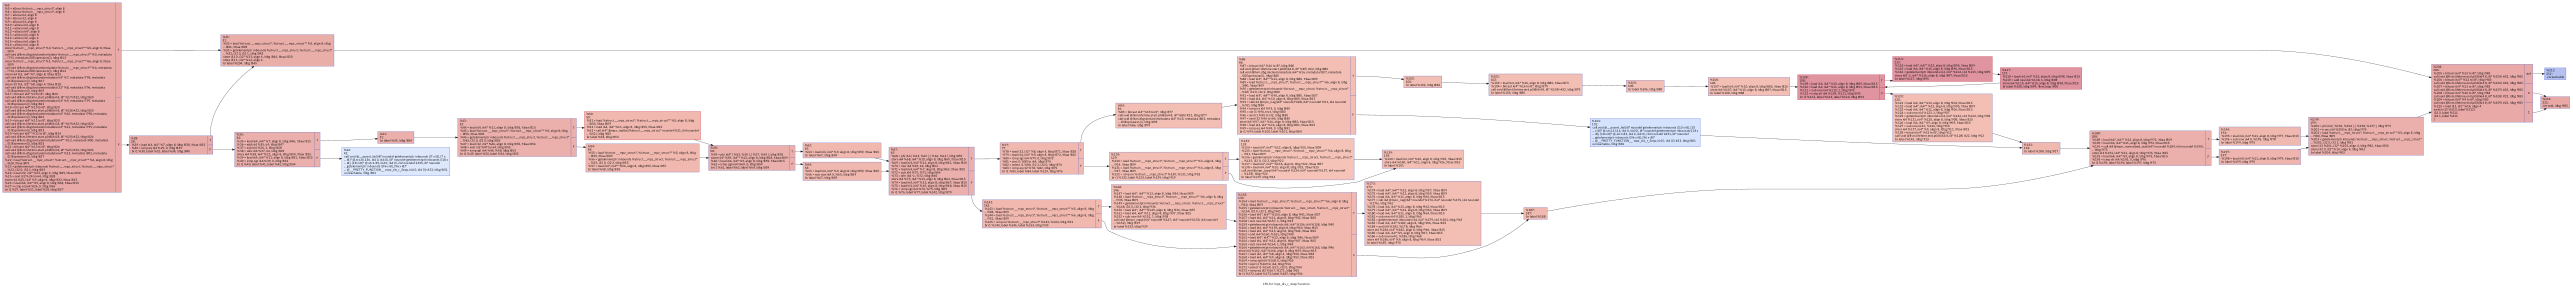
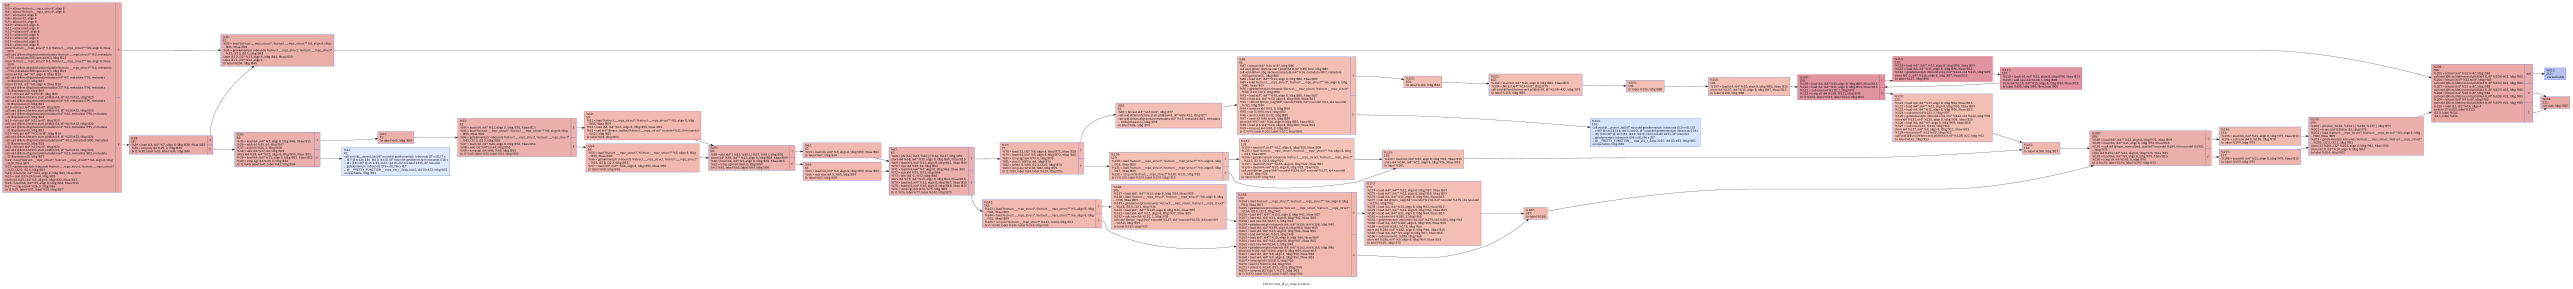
edge "%101:" -> "%141:": now "%139:" -> "%141:"
